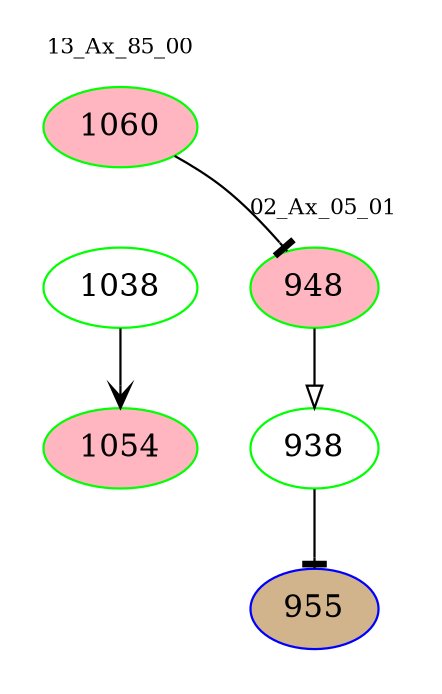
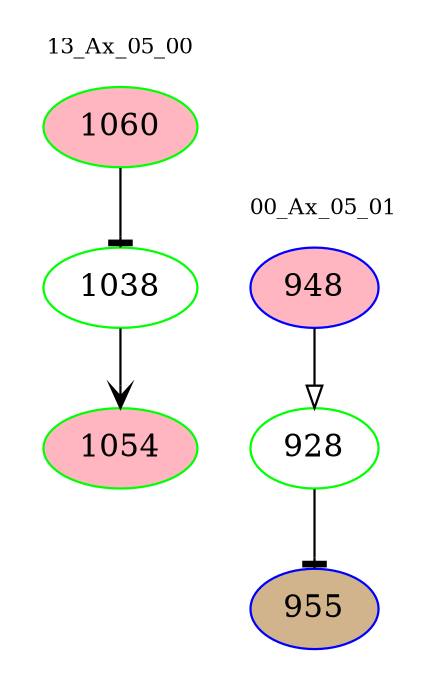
cluster "13_Ax_85_00": label "13_Ax_85_00" -> "13_Ax_05_00"
edge "1060" -> "948": now "1060" -> "1038"
cluster "02_Ax_05_01": label "02_Ax_05_01" -> "00_Ax_05_01"
node "948": color green -> blue
node "938": label "938" -> "928"
